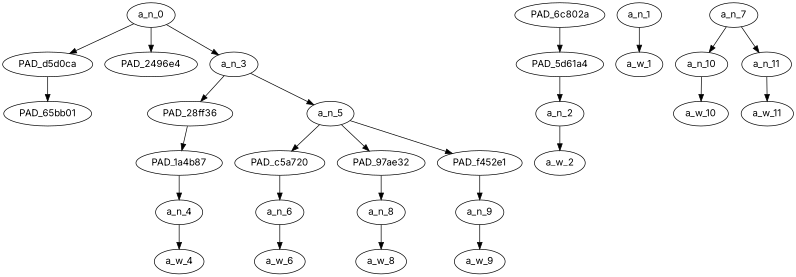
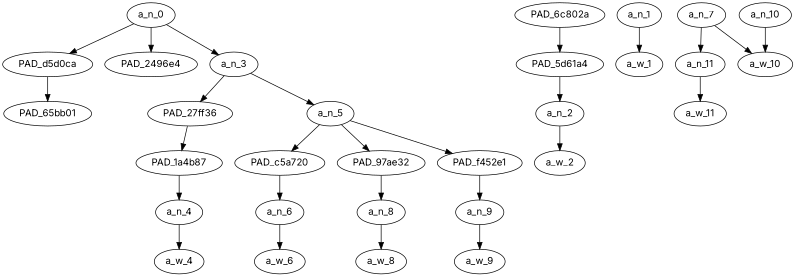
edge "a_n_7" -> "a_n_10": now "a_n_7" -> "a_w_10"
node "PAD_28ff36": label "PAD_28ff36" -> "PAD_27ff36"
